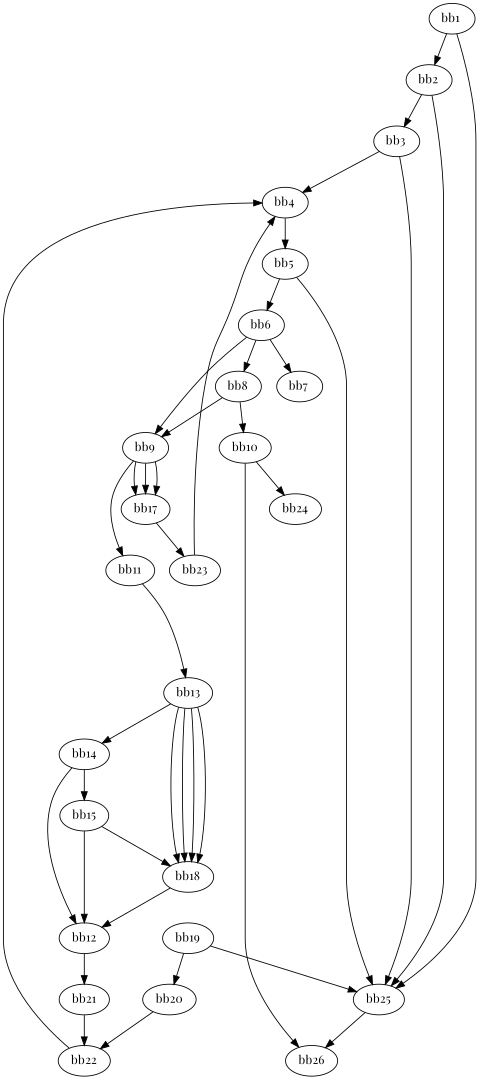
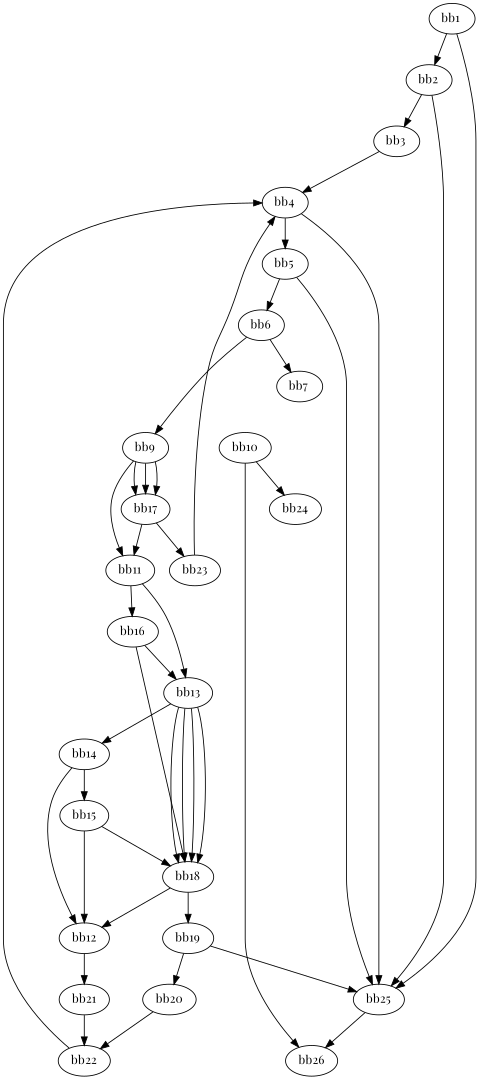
node "bb8": removed
edge "bb17" -> "bb11": added
edge "bb3" -> "bb25": now "bb4" -> "bb25"
node "bb16": added
edge "bb18" -> "bb19": added
